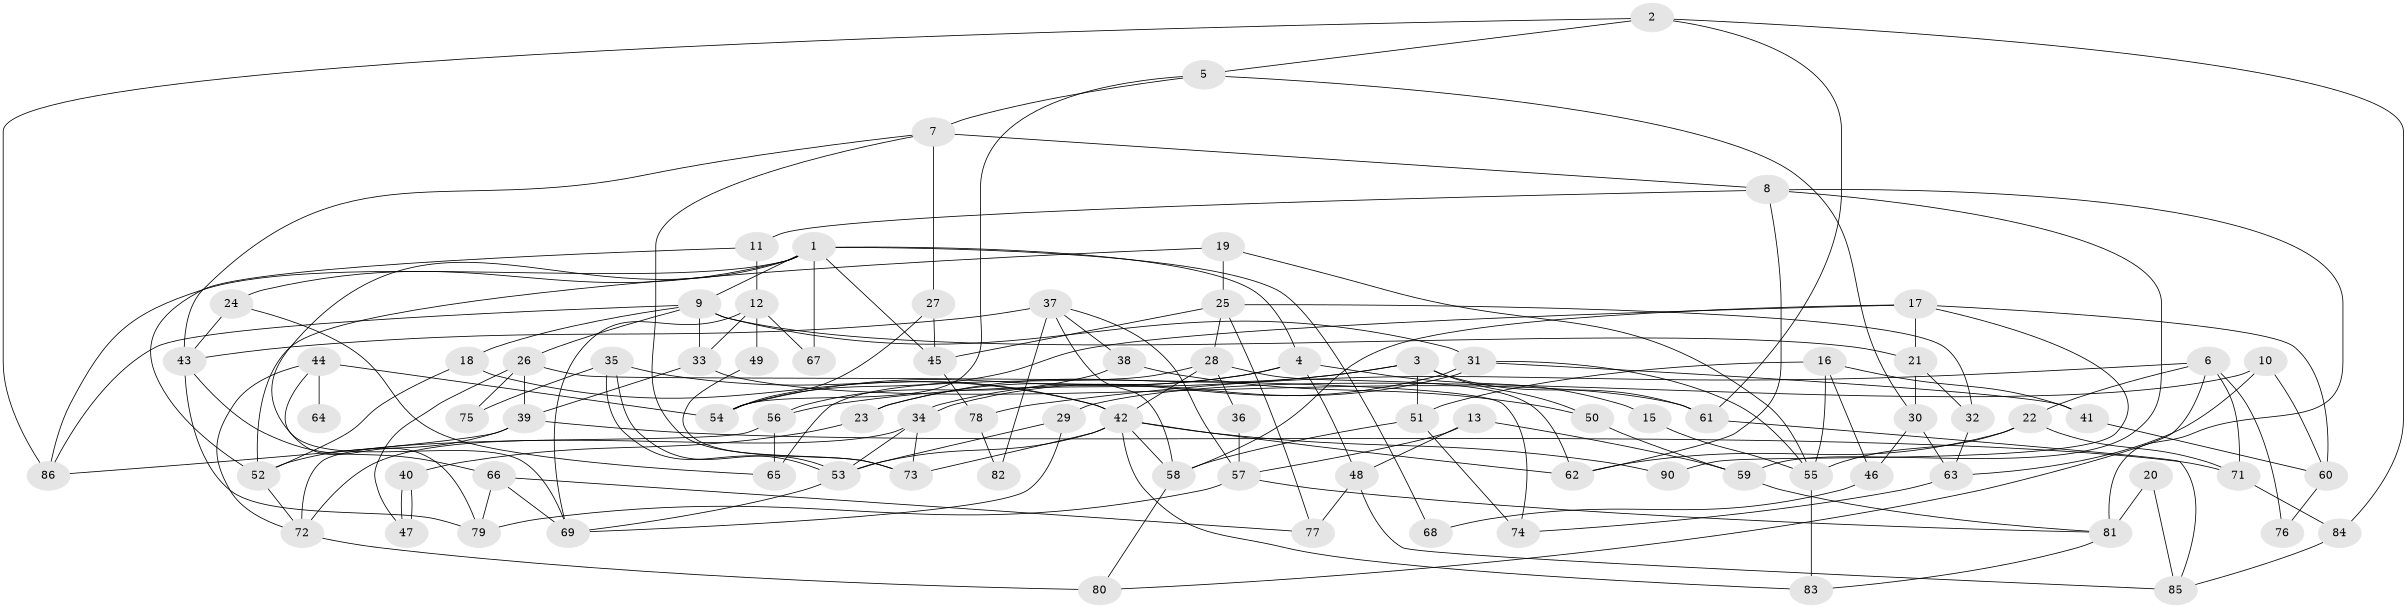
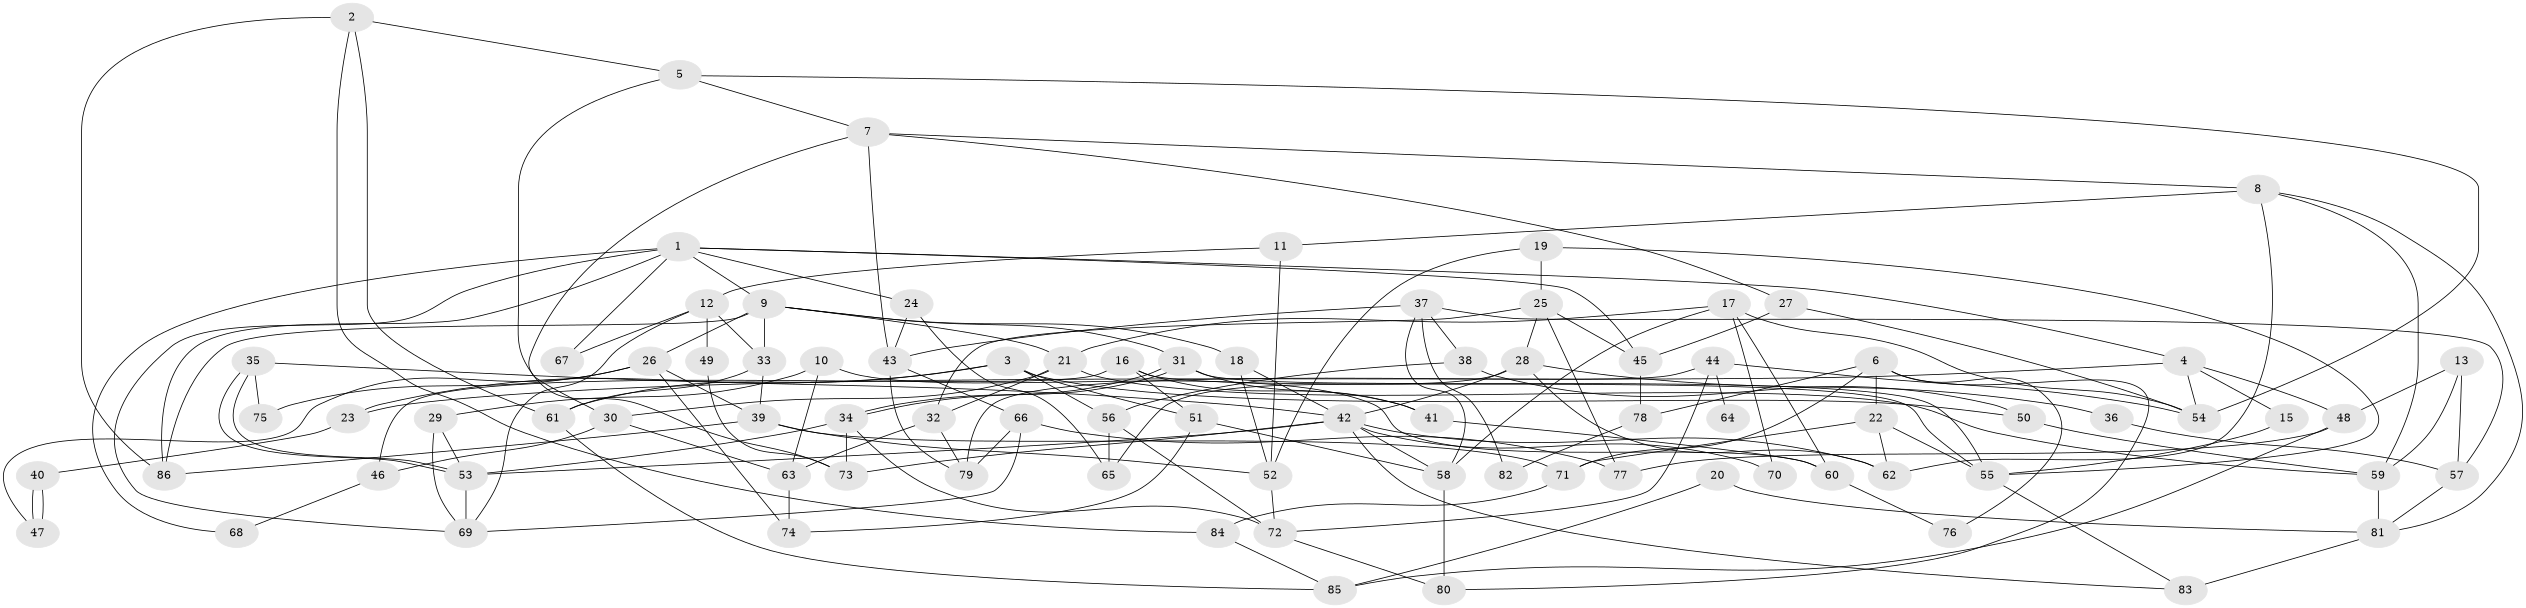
edge "21" -- "59": added
node "90": label "90" -> "70"
edge "57" -- "79": now "32" -- "79"
